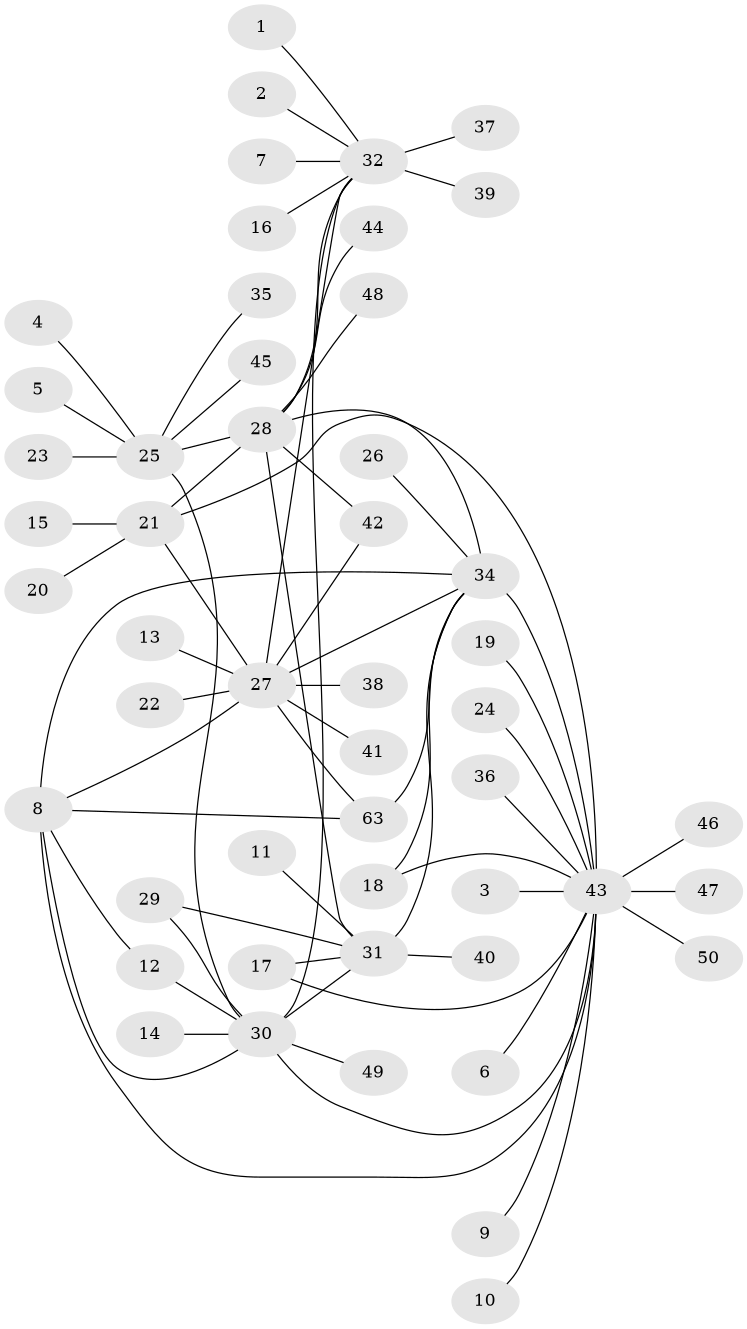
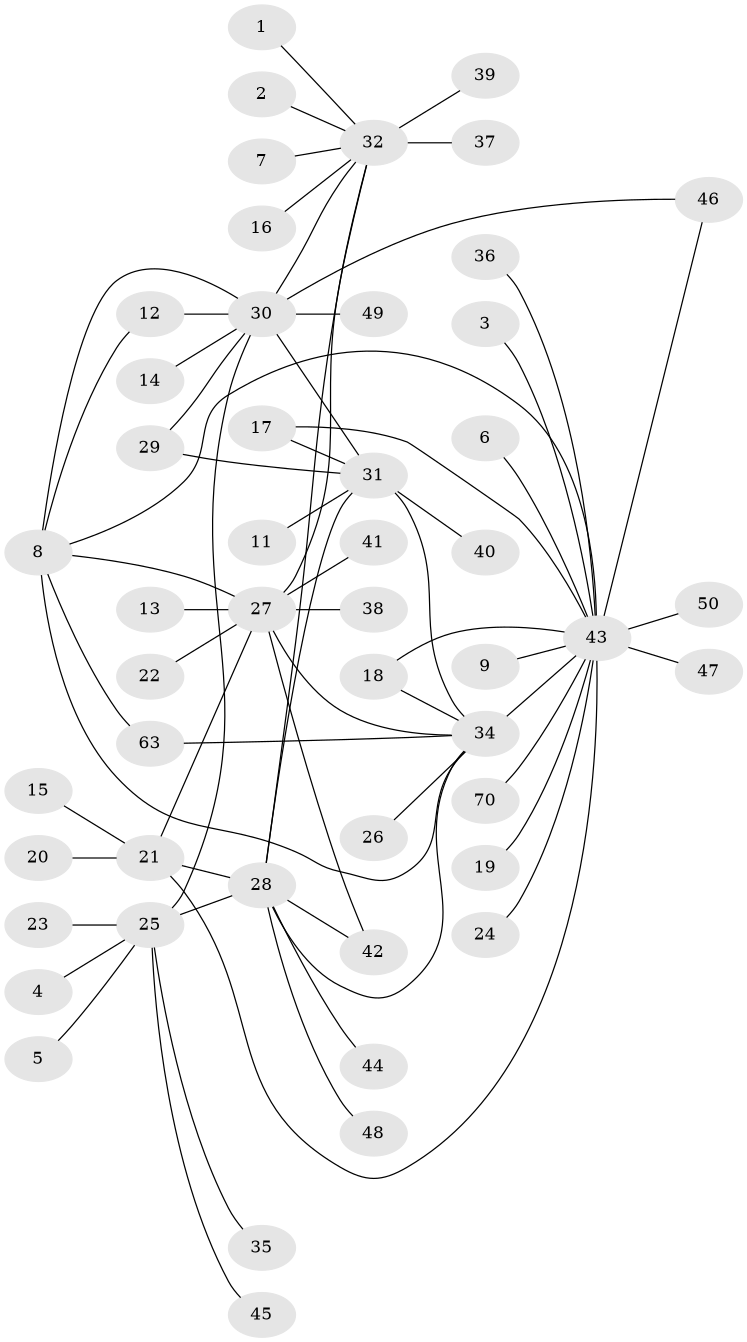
edge "27" -- "63": removed
edge "43" -- "30": now "46" -- "30"
node "10": label "10" -> "70"
